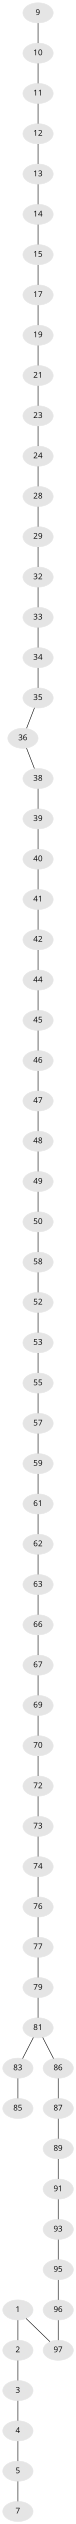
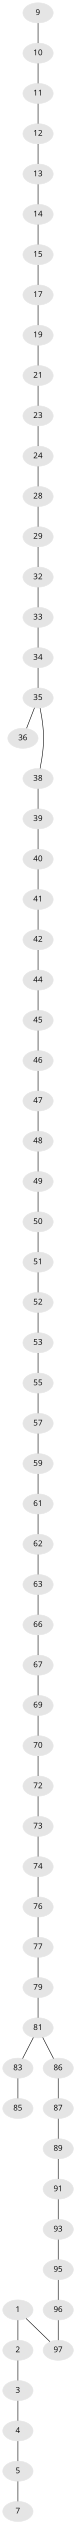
edge "36" -- "38": now "35" -- "38"
node "58": label "58" -> "51"
